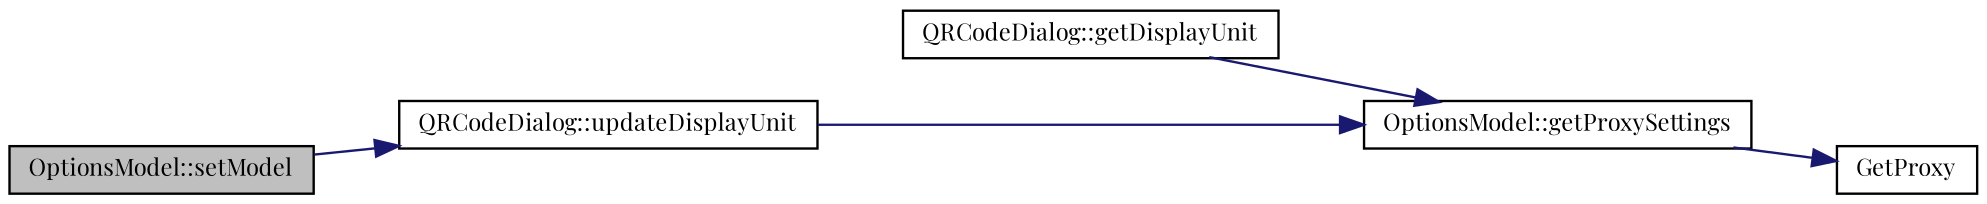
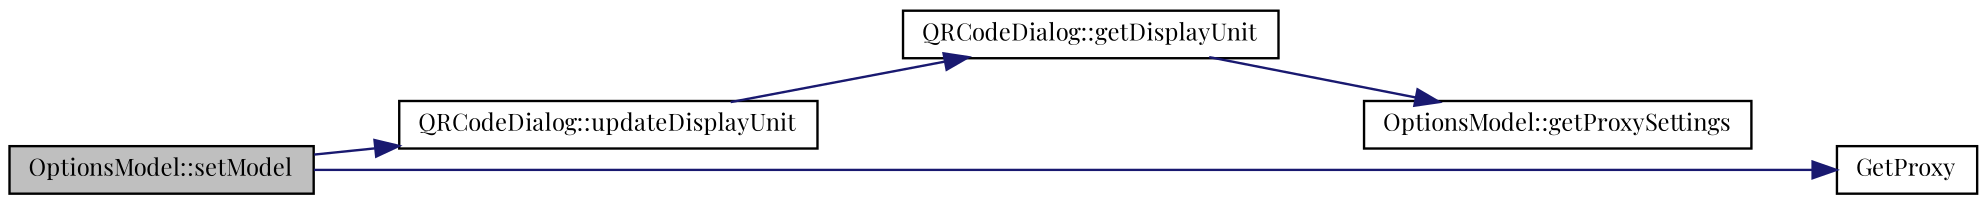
edge "QRCodeDialog::updateDisplayUnit" -> "OptionsModel::getProxySettings": now "QRCodeDialog::updateDisplayUnit" -> "QRCodeDialog::getDisplayUnit"
edge "OptionsModel::getProxySettings" -> "GetProxy": now "OptionsModel::setModel" -> "GetProxy"
